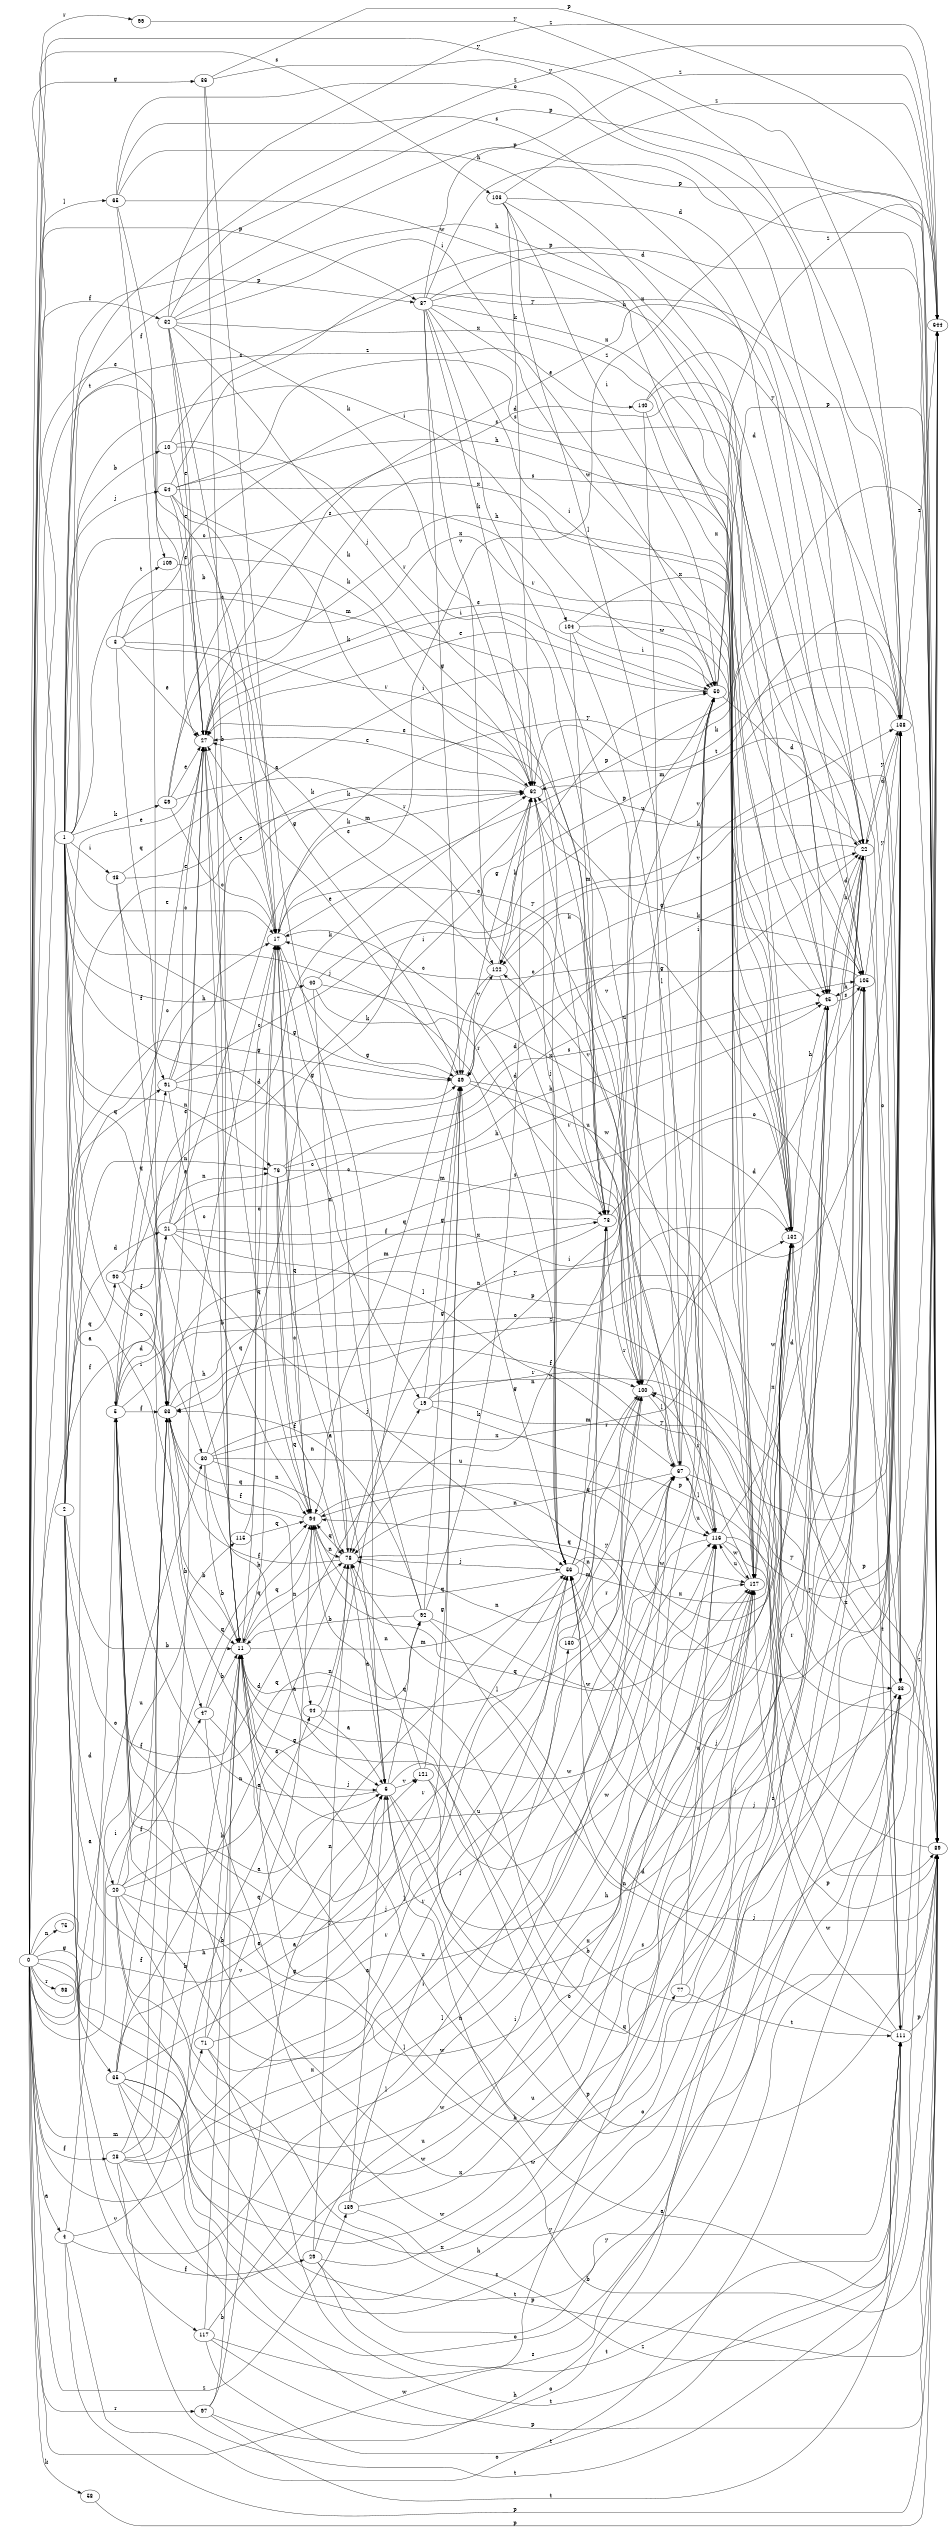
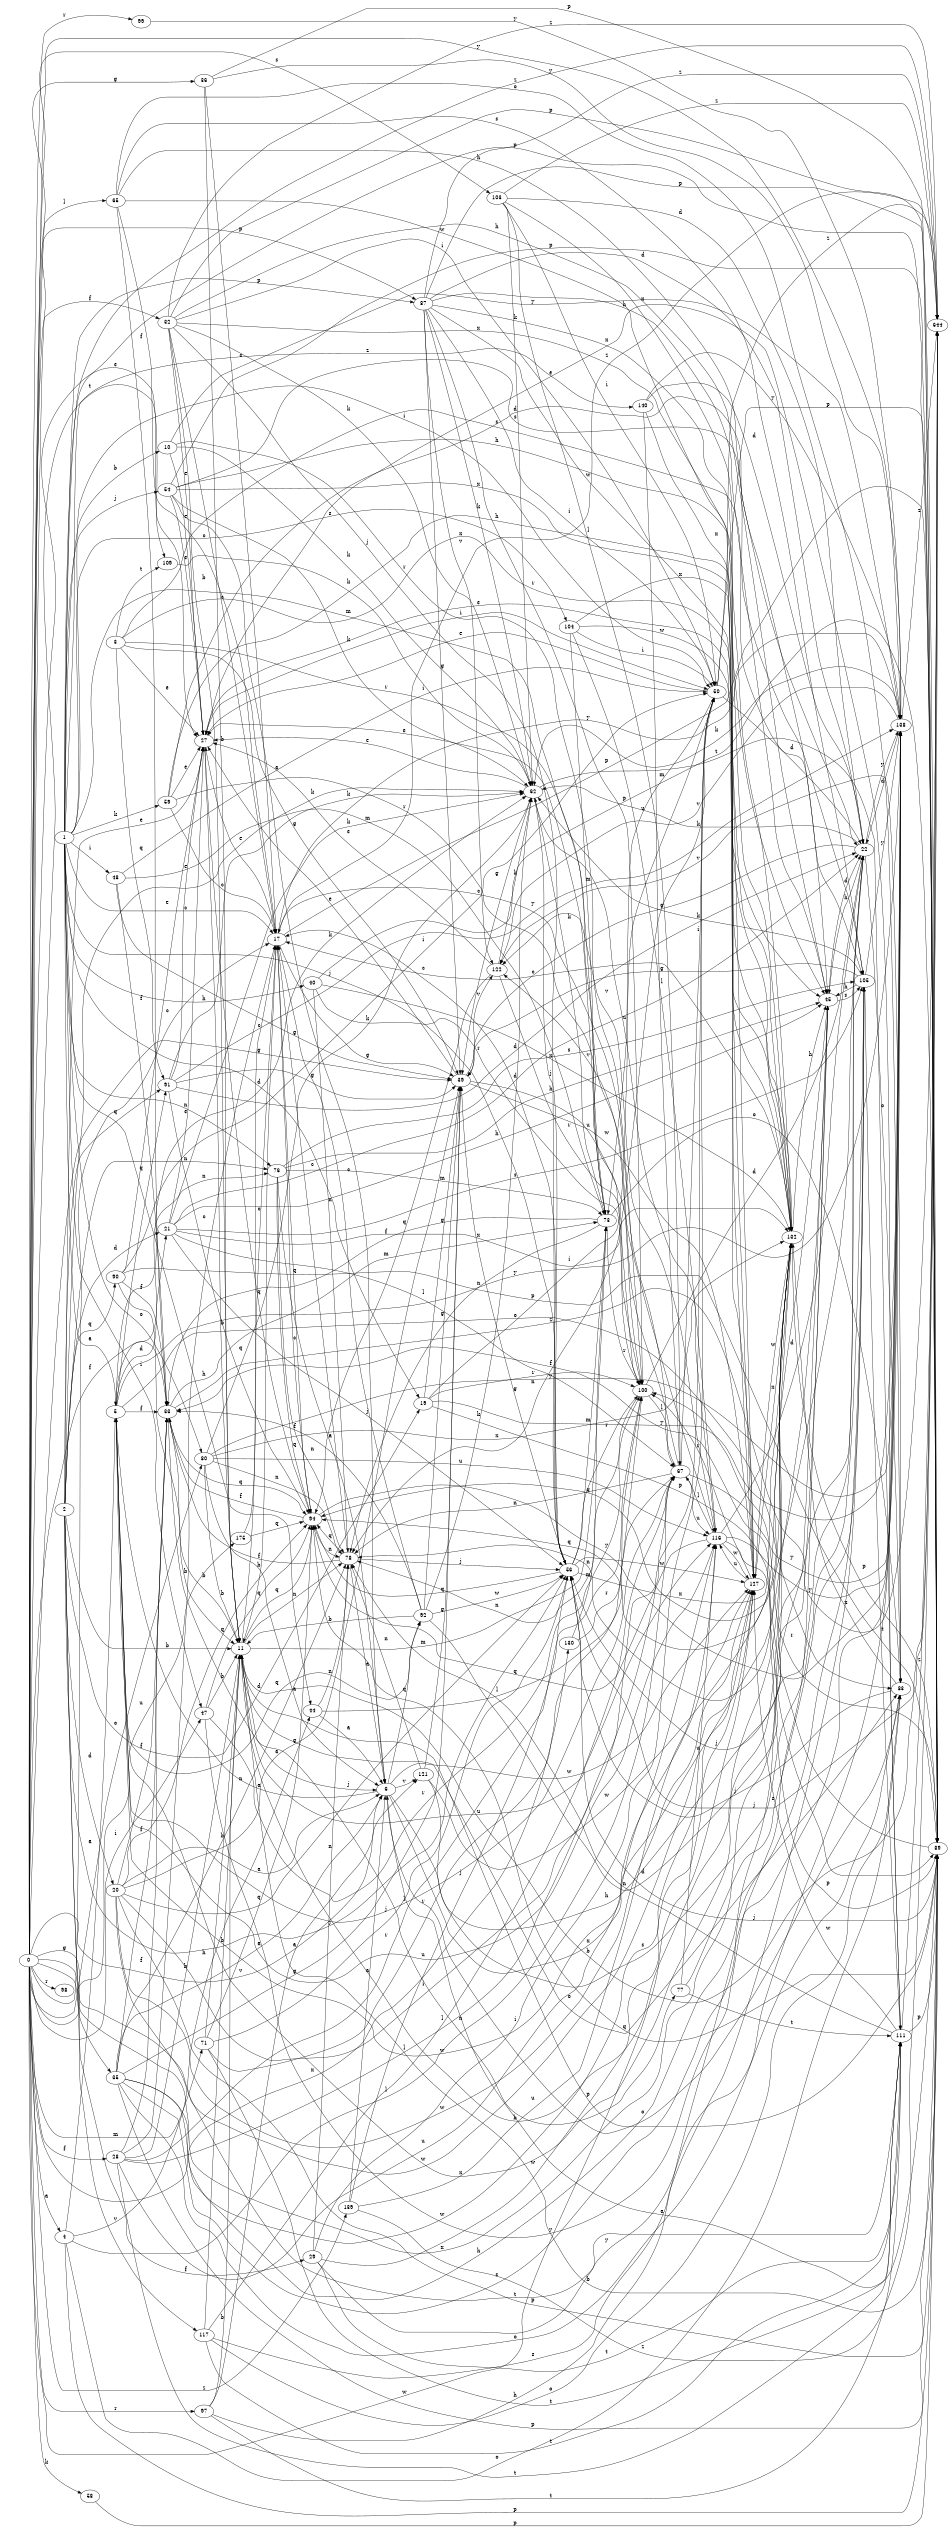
edge "27" -> "105": removed, label "s"
edge "33" -> "27": removed, label "e"
node "115": label "115" -> "175"
edge "92" -> "127": now "92" -> "56"
node "75": removed
